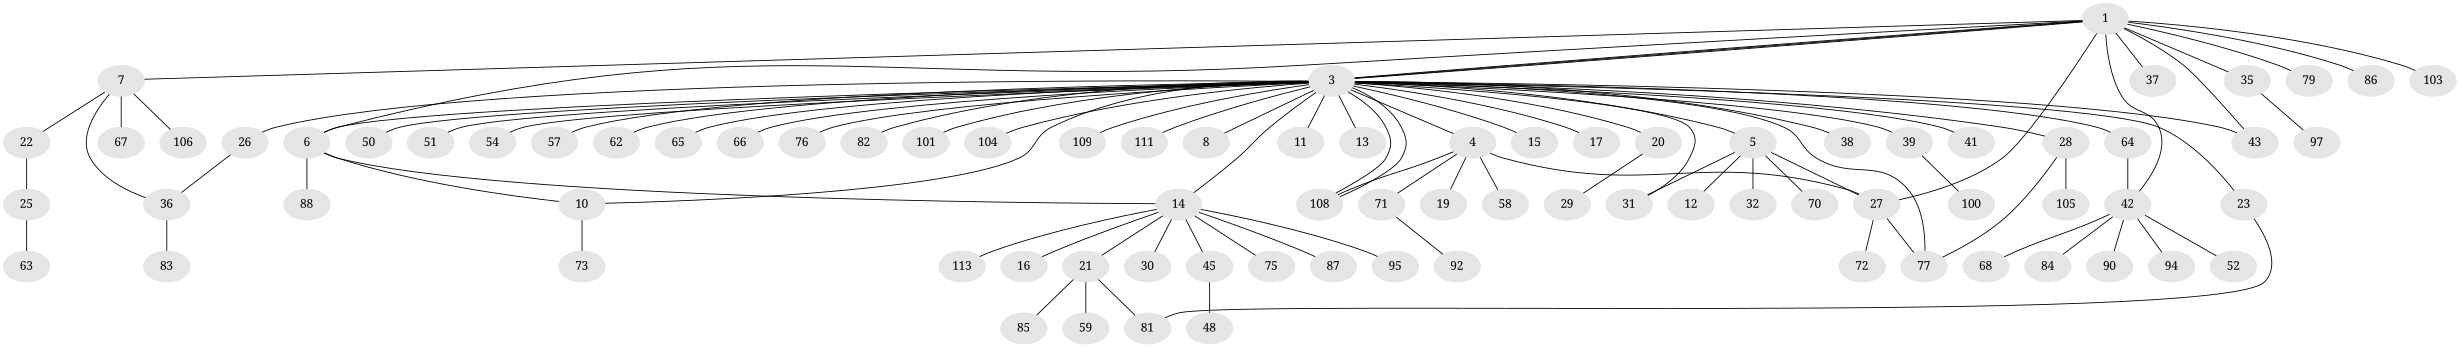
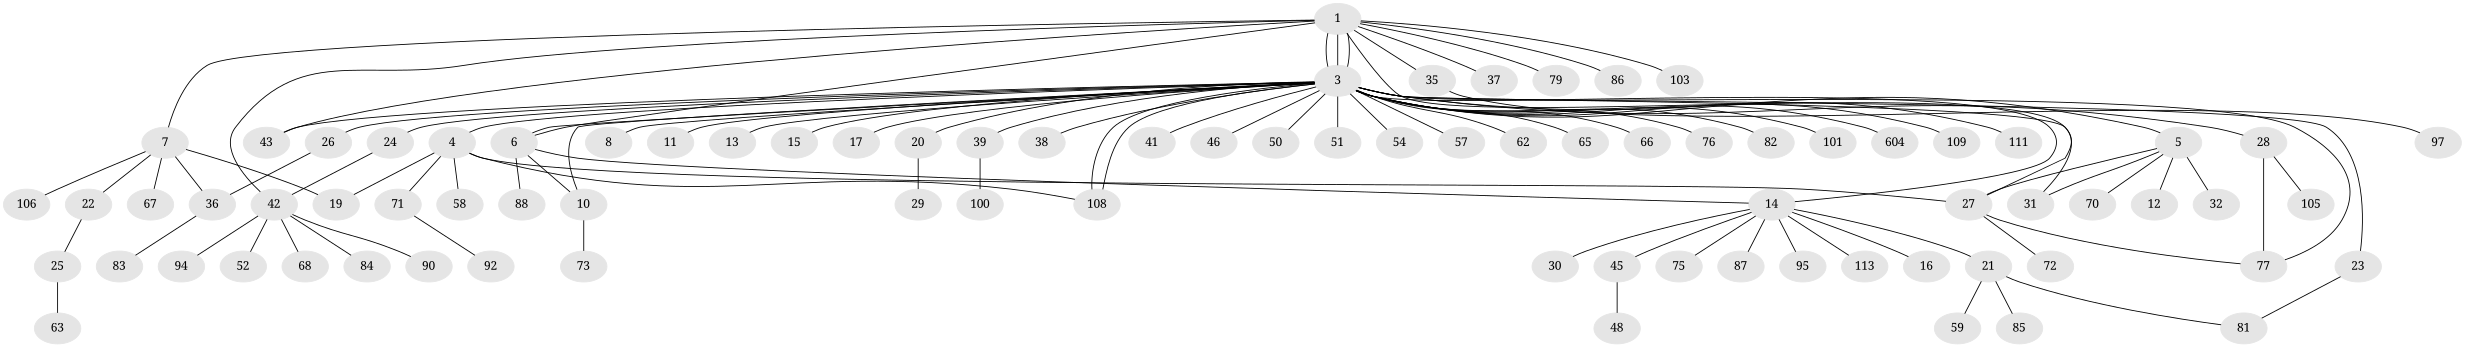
node "104": label "104" -> "604"
node "46": added
node "64": label "64" -> "24"
edge "7" -- "19": added
